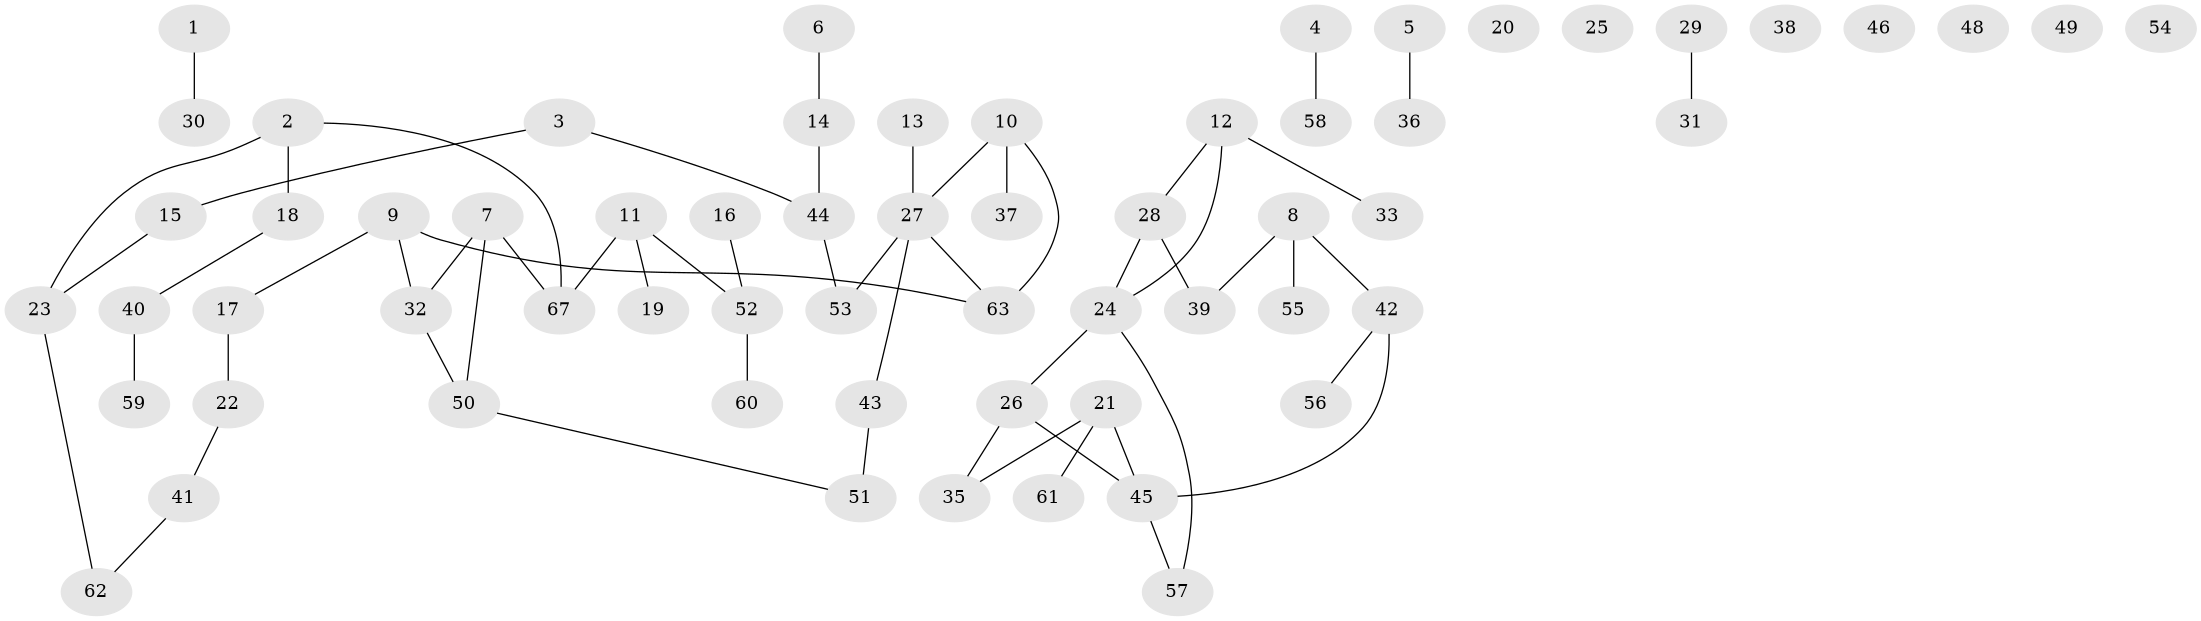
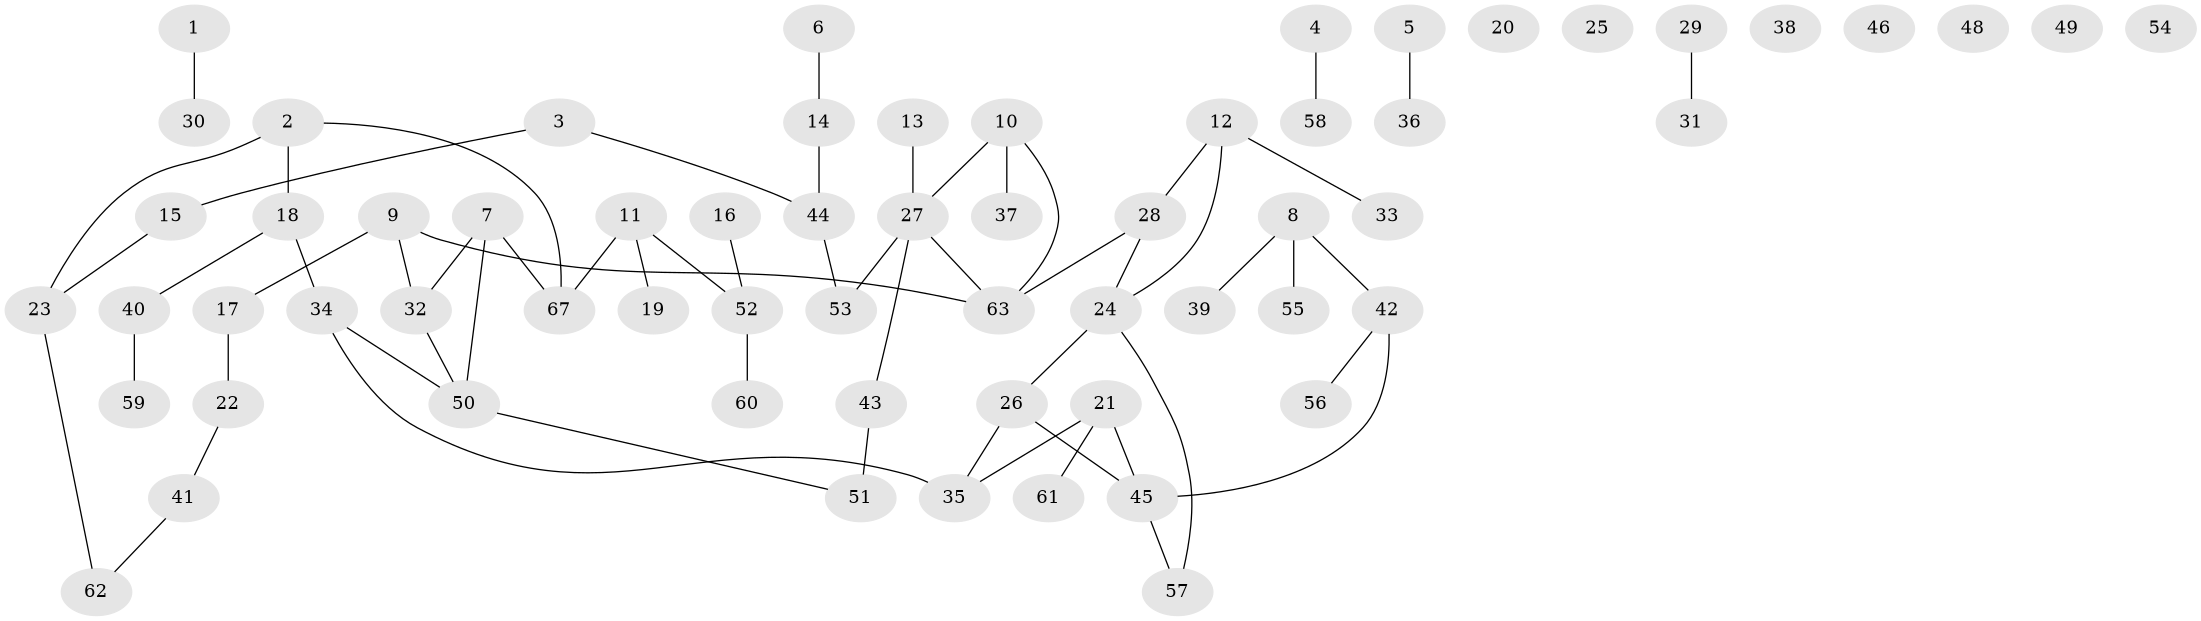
edge "28" -- "39": now "28" -- "63"
node "34": added
